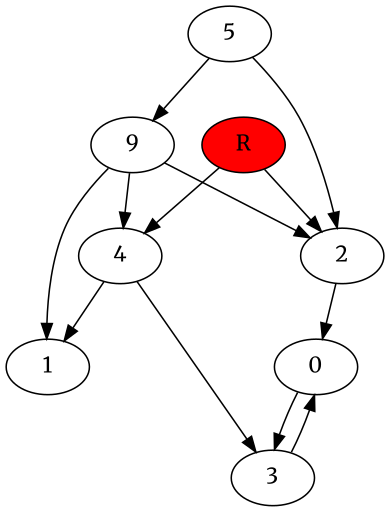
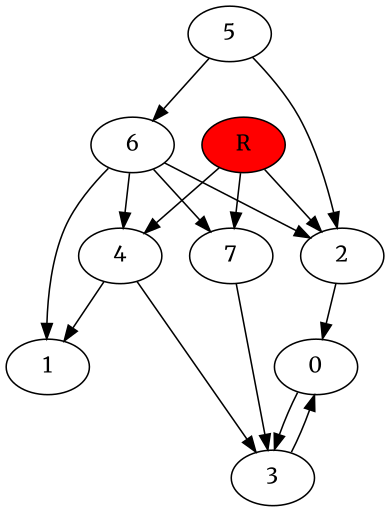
node "9": label "9" -> "6"
node "7": added
